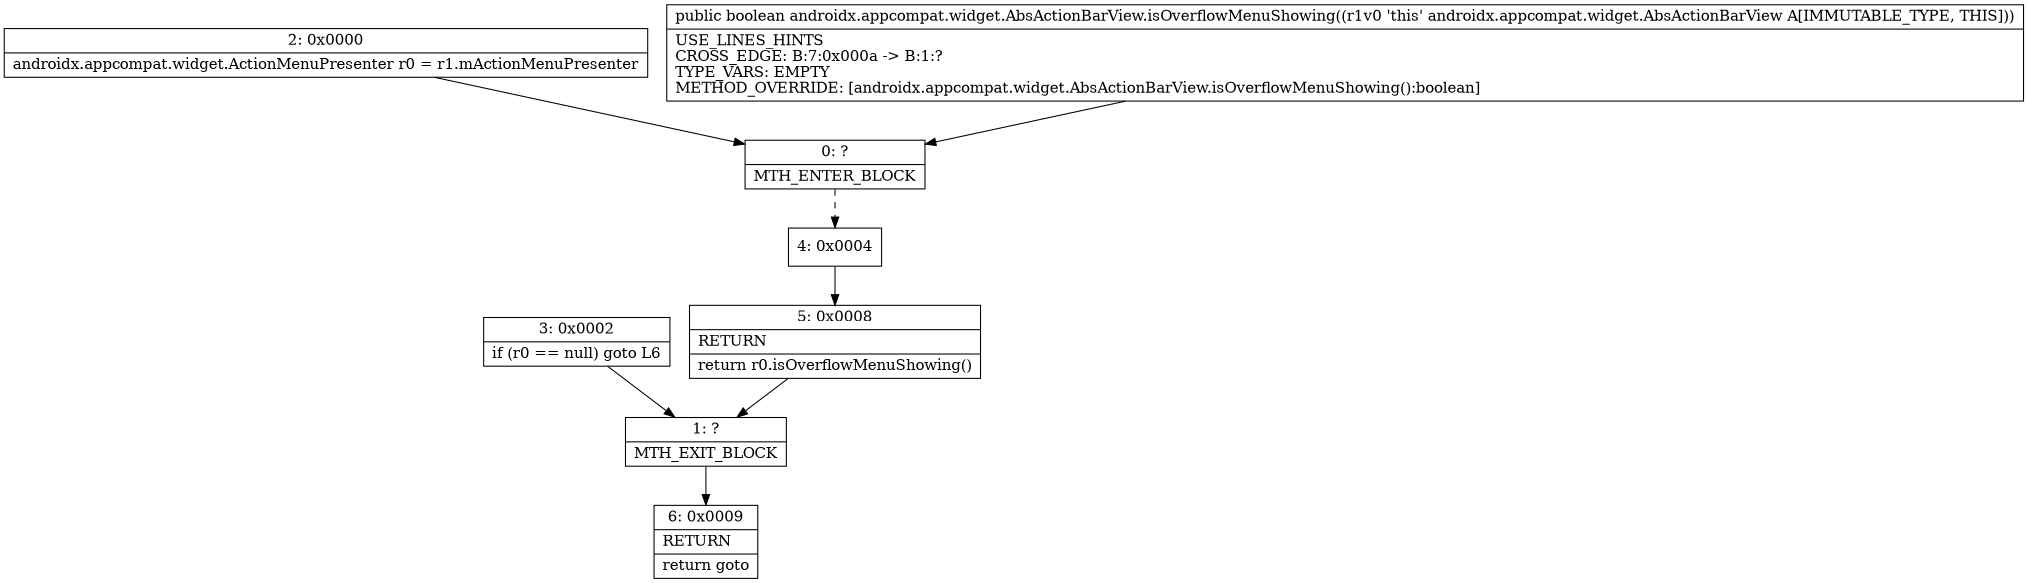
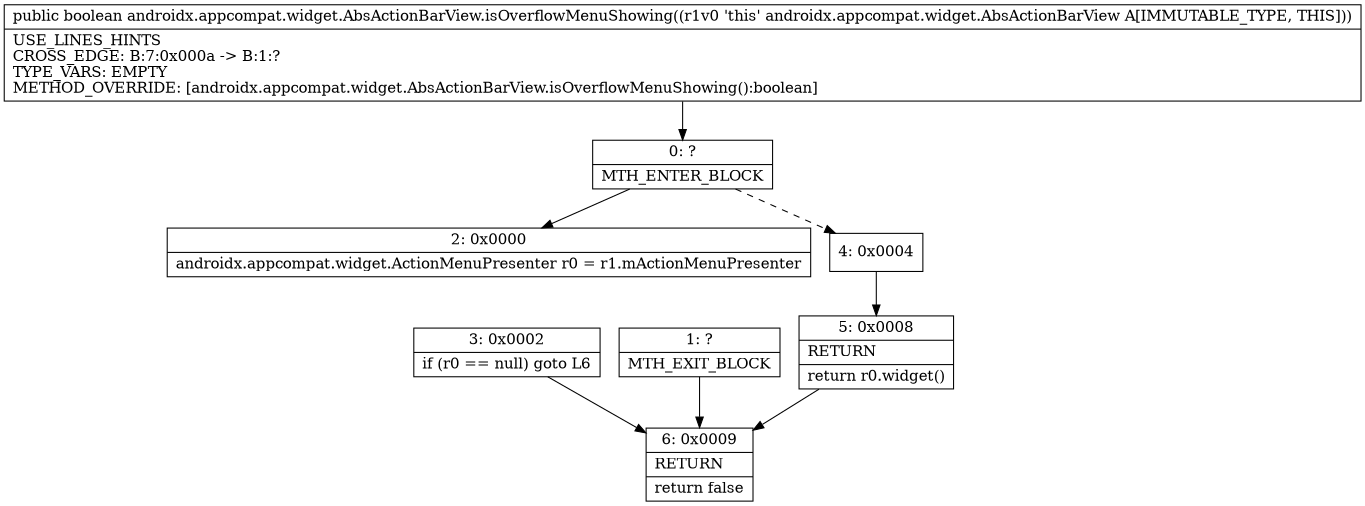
edge "2: 0x0000" -> "0: ?": reversed
node "5: 0x0008": text "return r0.isOverflowMenuShowing()" -> "return r0.widget()"
edge "3: 0x0002" -> "1: ?": now "3: 0x0002" -> "6: 0x0009"
edge "5: 0x0008" -> "1: ?": now "5: 0x0008" -> "6: 0x0009"
node "6: 0x0009": text "return goto" -> "return false"
